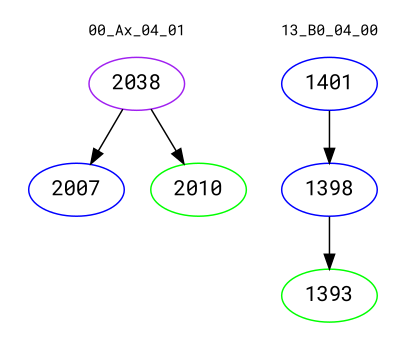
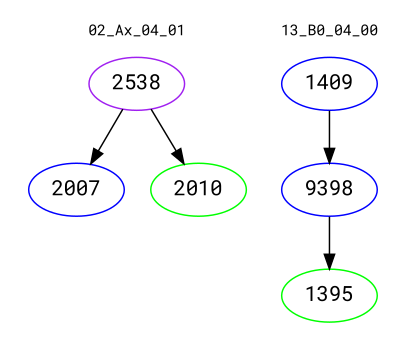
cluster "00_Ax_04_01": label "00_Ax_04_01" -> "02_Ax_04_01"
node "2038": label "2038" -> "2538"
node "1401": label "1401" -> "1409"
node "1398": label "1398" -> "9398"
node "1393": label "1393" -> "1395"
